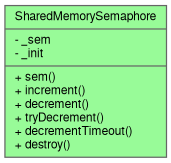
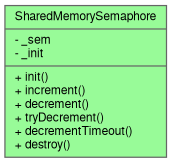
node "SharedMemorySemaphore": text "+ sem()" -> "+ init()"
